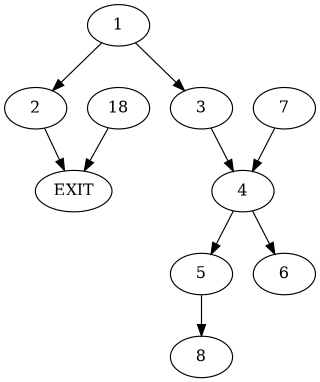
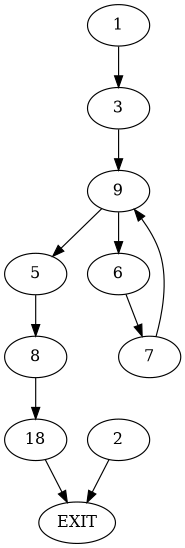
edge "1" -> "2": removed
node "4": label "4" -> "9"
edge "6" -> "7": added
edge "8" -> "18": added
